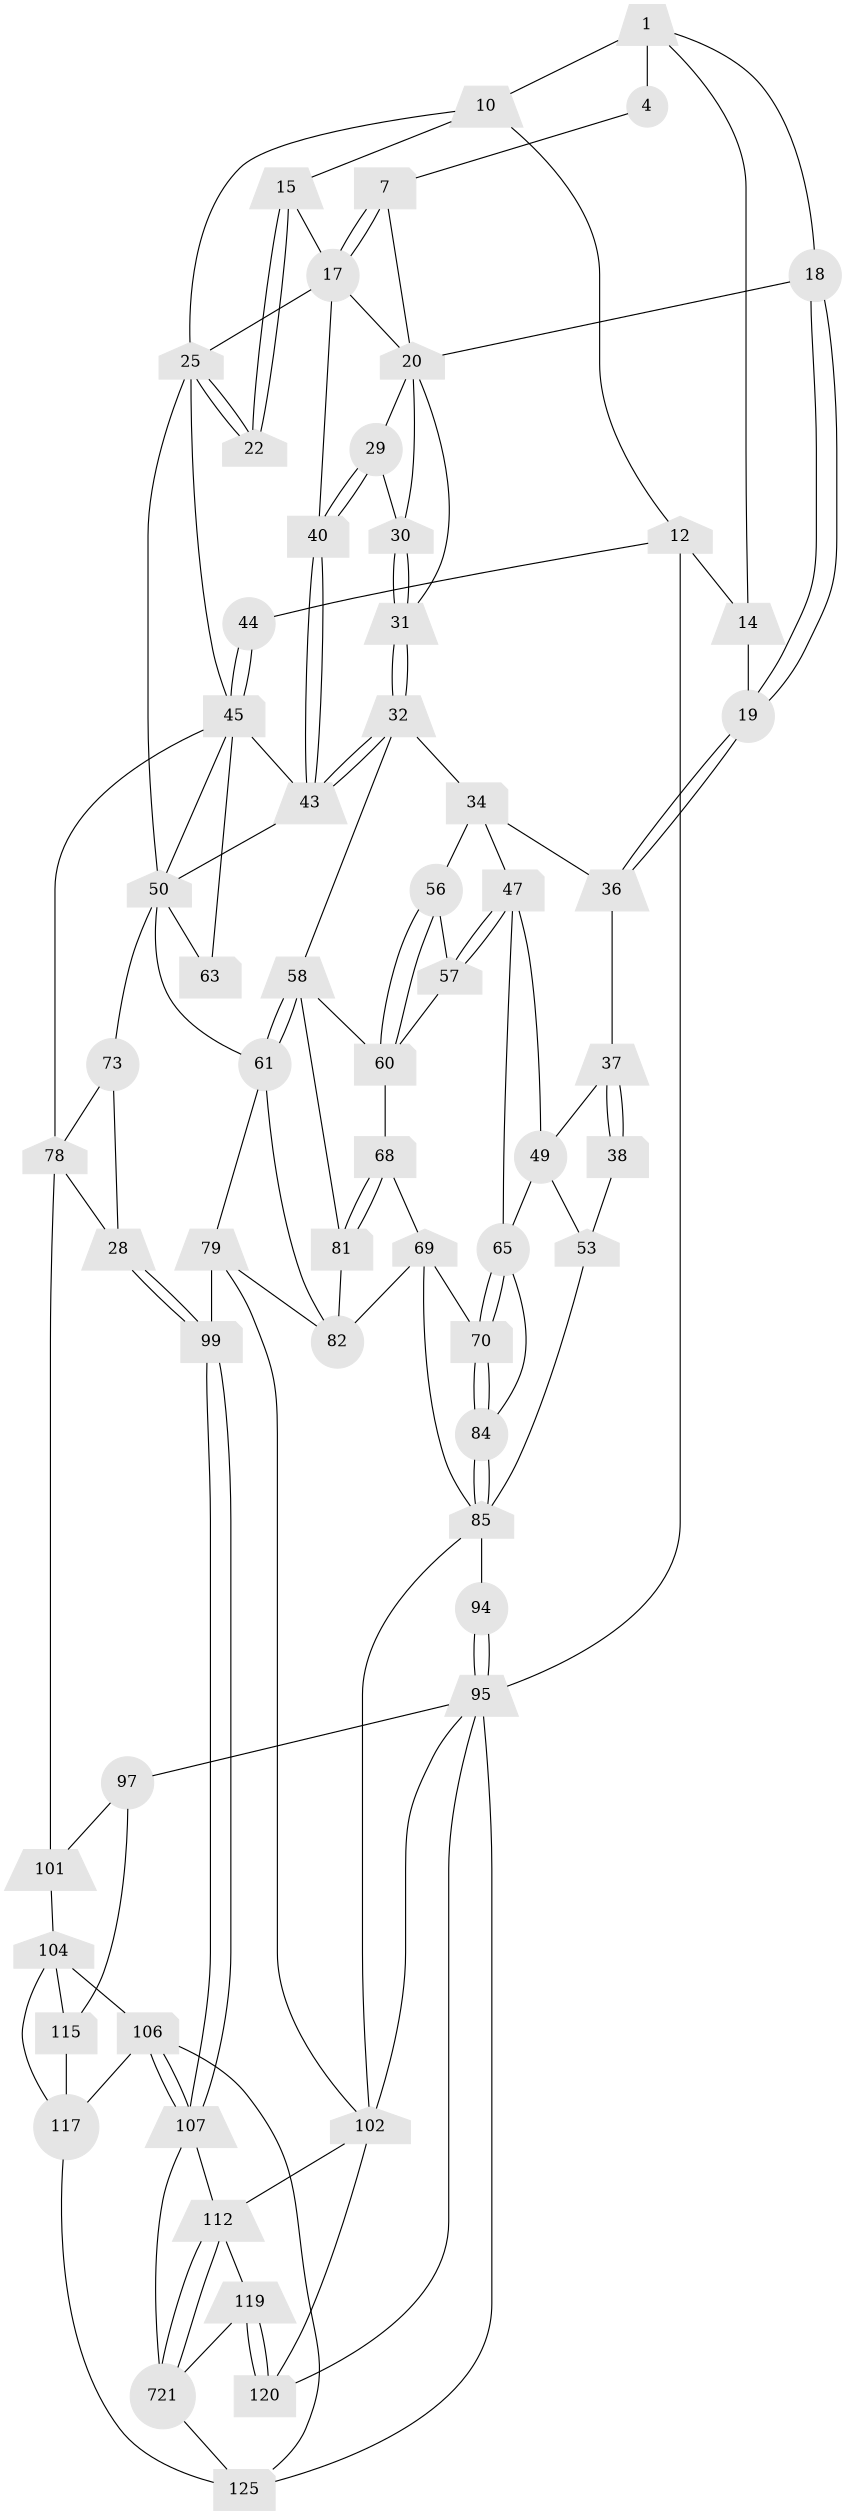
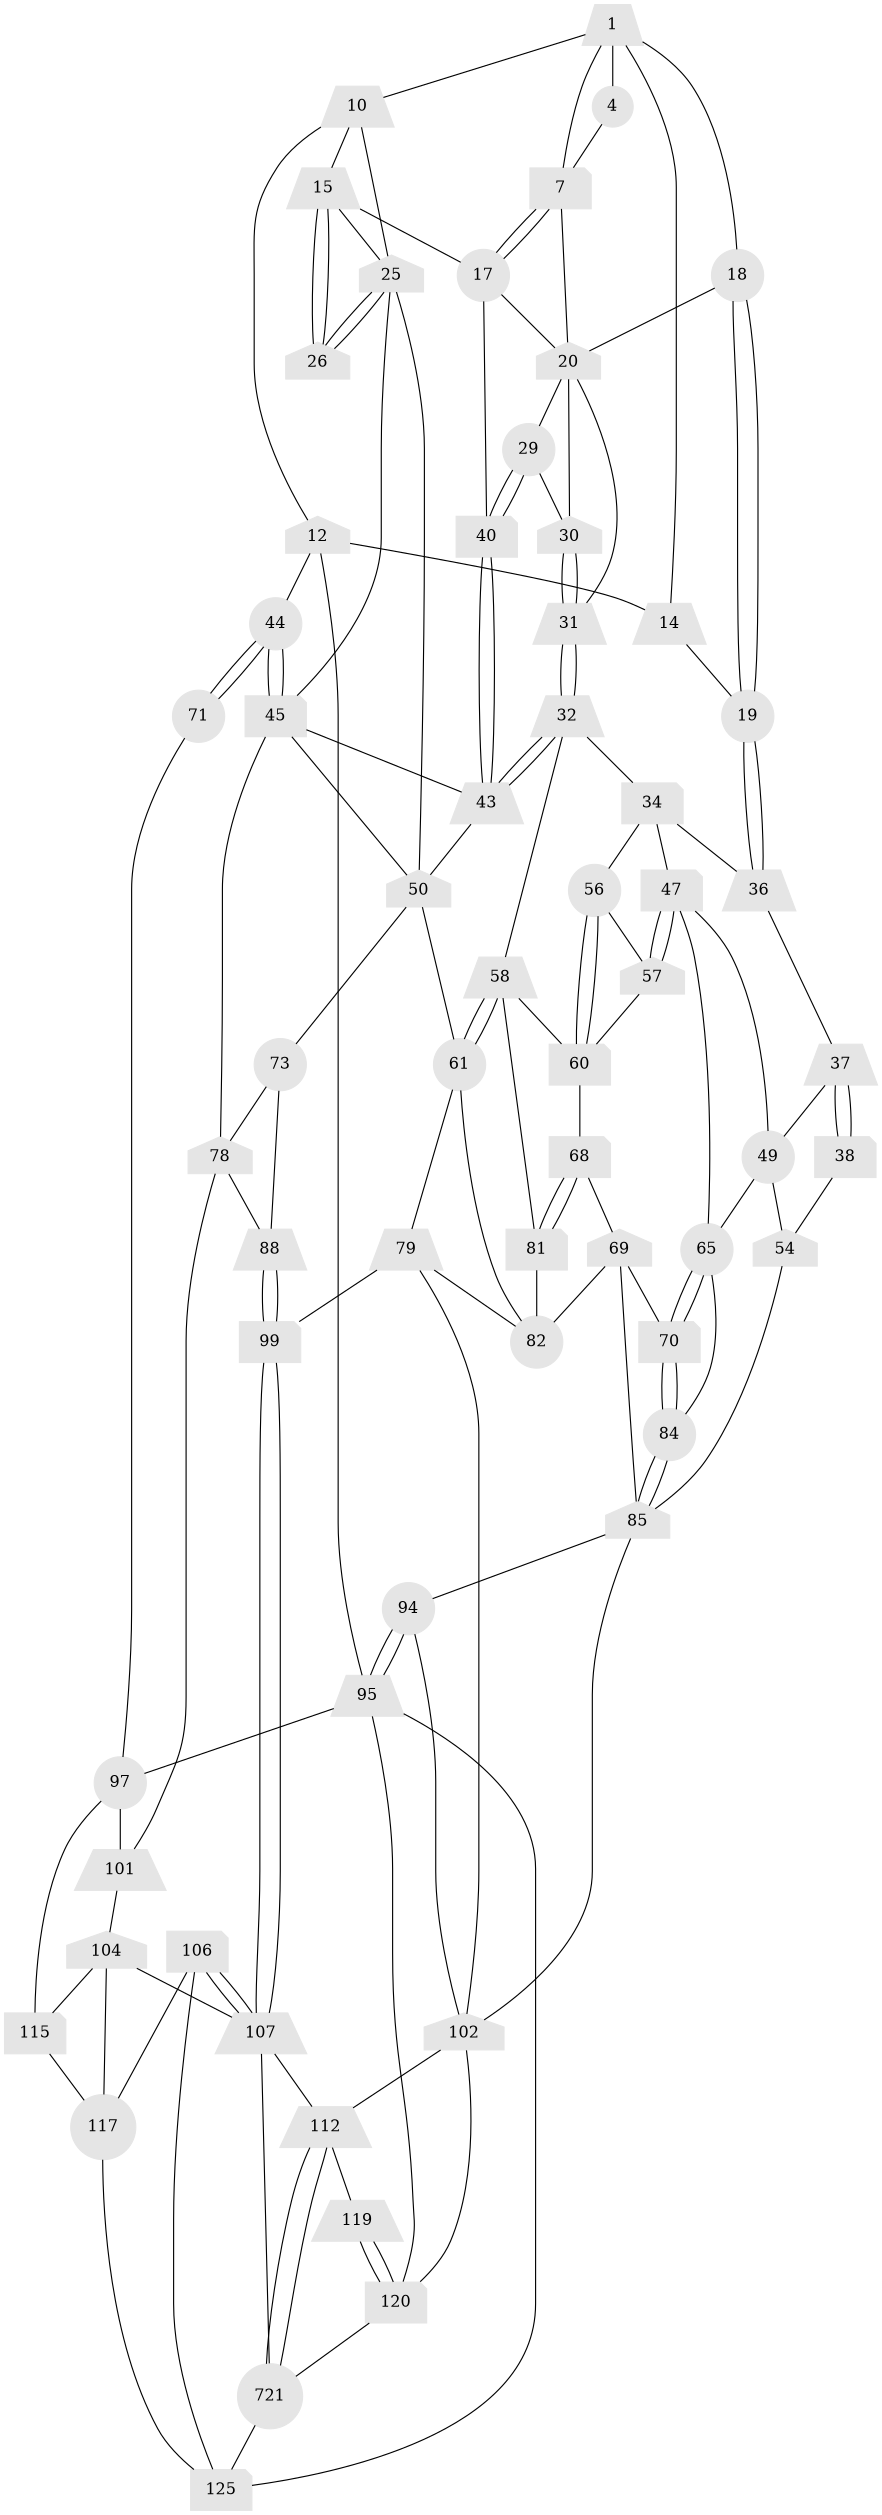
edge "1" -- "7": added
edge "17" -- "25": now "15" -- "25"
node "22": label "22" -> "26"
node "71": added
node "63": removed
node "28": label "28" -> "88"
node "53": label "53" -> "54"
edge "95" -- "102": now "94" -- "102"
edge "104" -- "106": now "104" -- "107"
edge "119" -- "721": now "120" -- "721"
